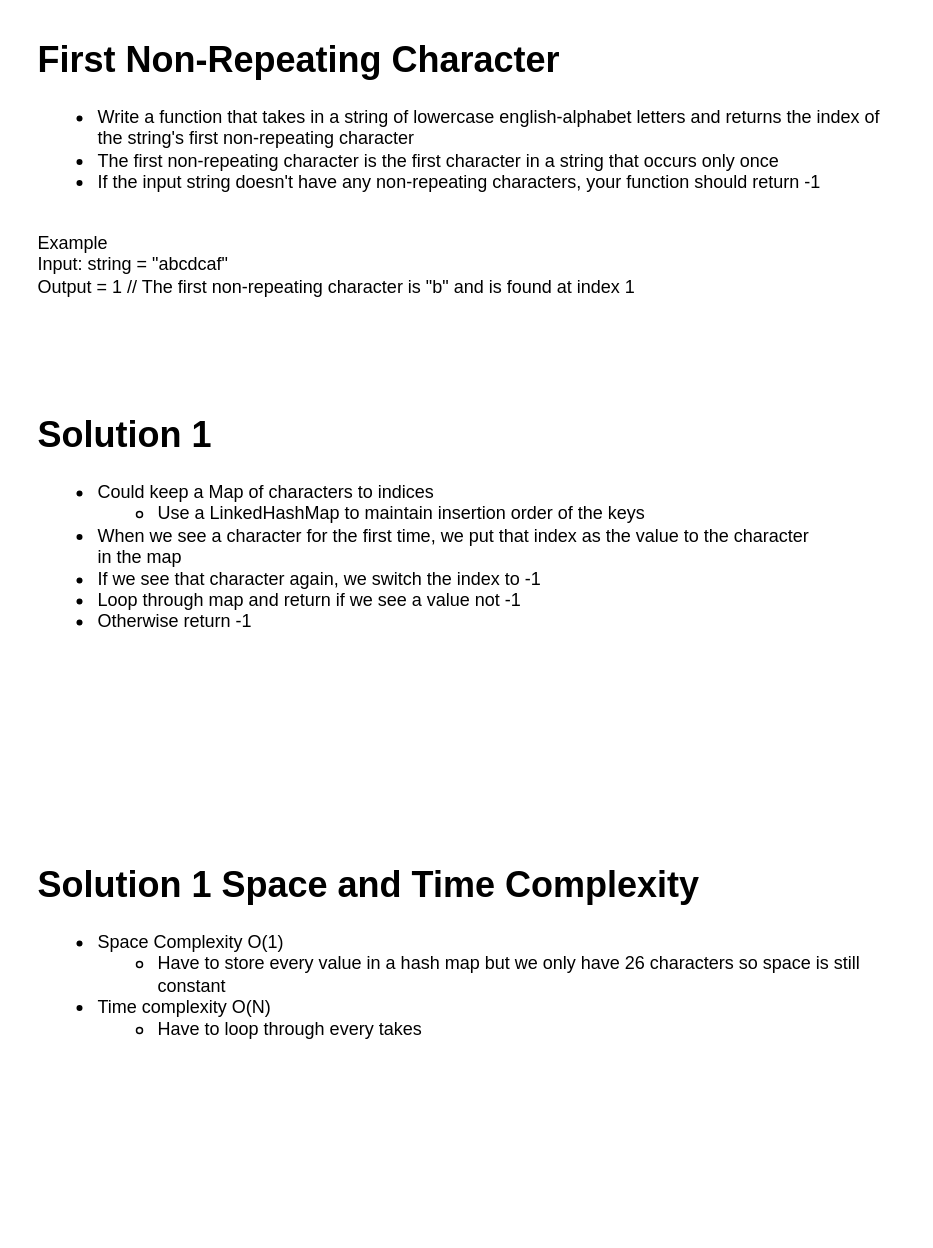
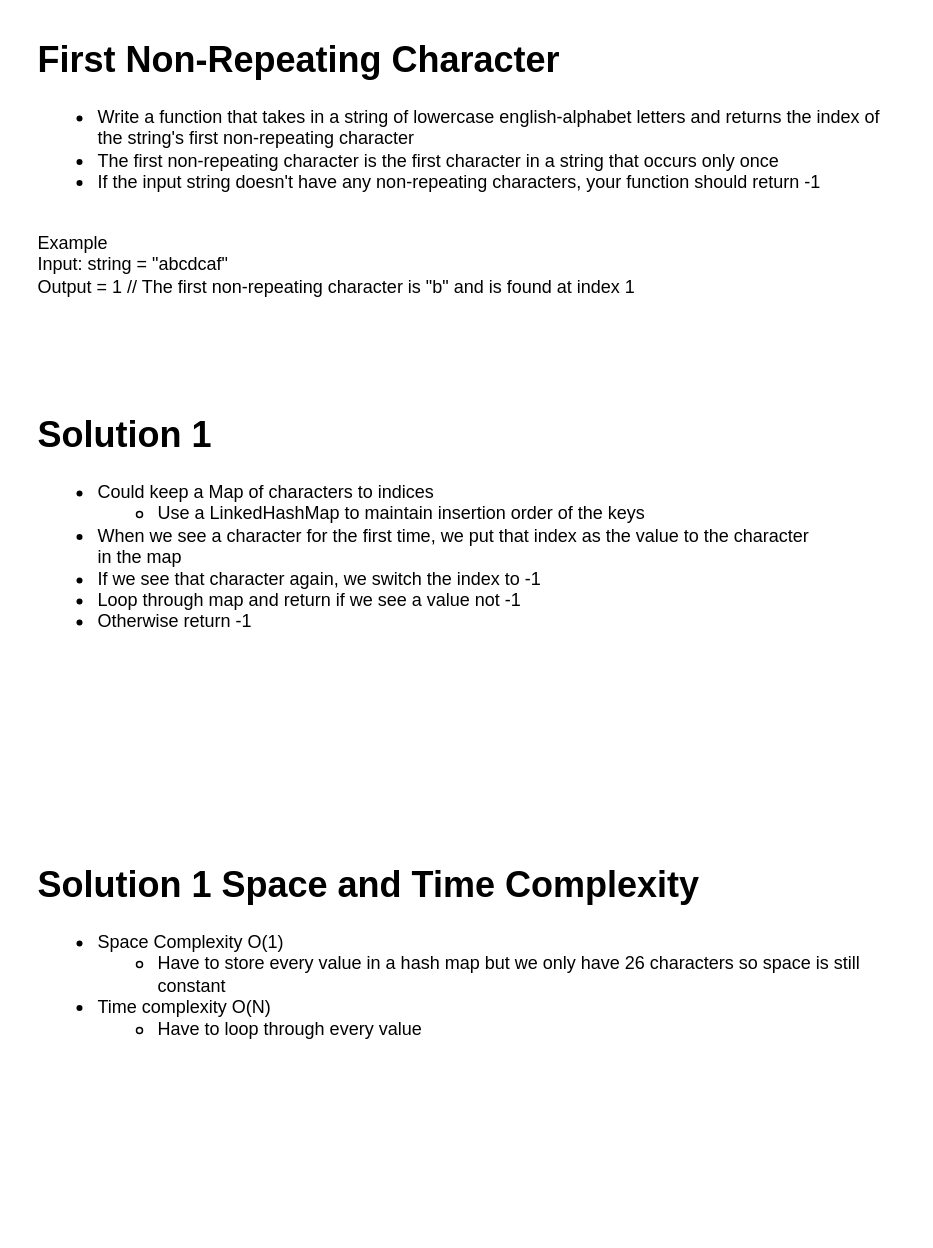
node "Solution 1 Space and Time Complexity Space Complexity O(1) Have to store every value in a hash map but we only have 26 characters so space is still constant Time complexity O(N) Have to loop through every takes": label "Solution 1 Space and Time Complexity Space Complexity O(1) Have to store every value in a hash map but we only have 26 characters so space is still constant Time complexity O(N) Have to loop through every takes" -> "Solution 1 Space and Time Complexity Space Complexity O(1) Have to store every value in a hash map but we only have 26 characters so space is still constant Time complexity O(N) Have to loop through every value"
